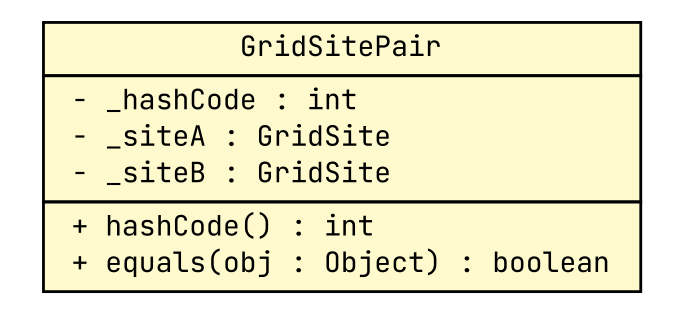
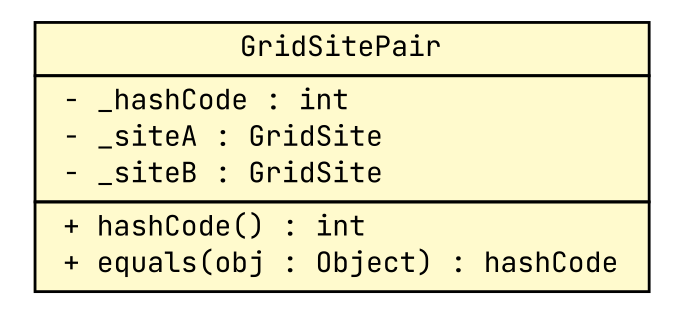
node "GridSitePair": text "+ equals(obj : Object) : boolean" -> "+ equals(obj : Object) : hashCode"
